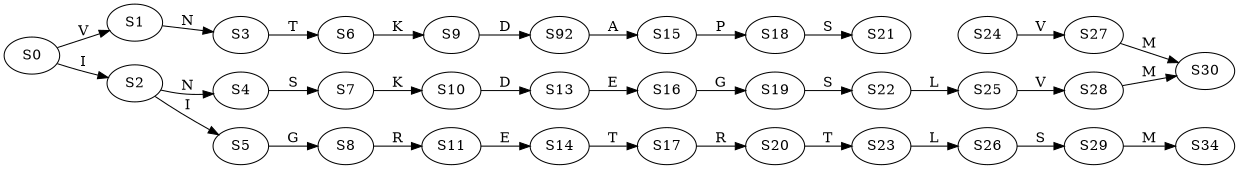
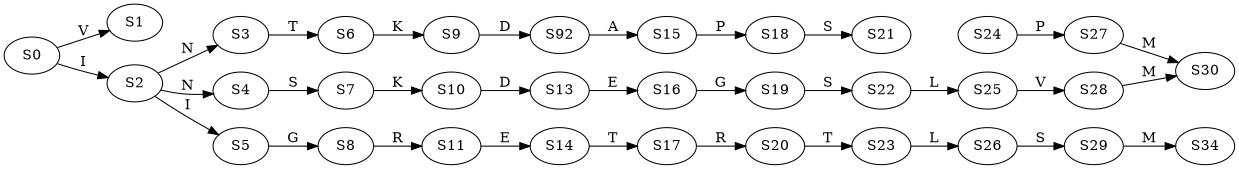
edge "S24" -> "S27": label "V" -> "P"
edge "S1" -> "S3": now "S2" -> "S3"
